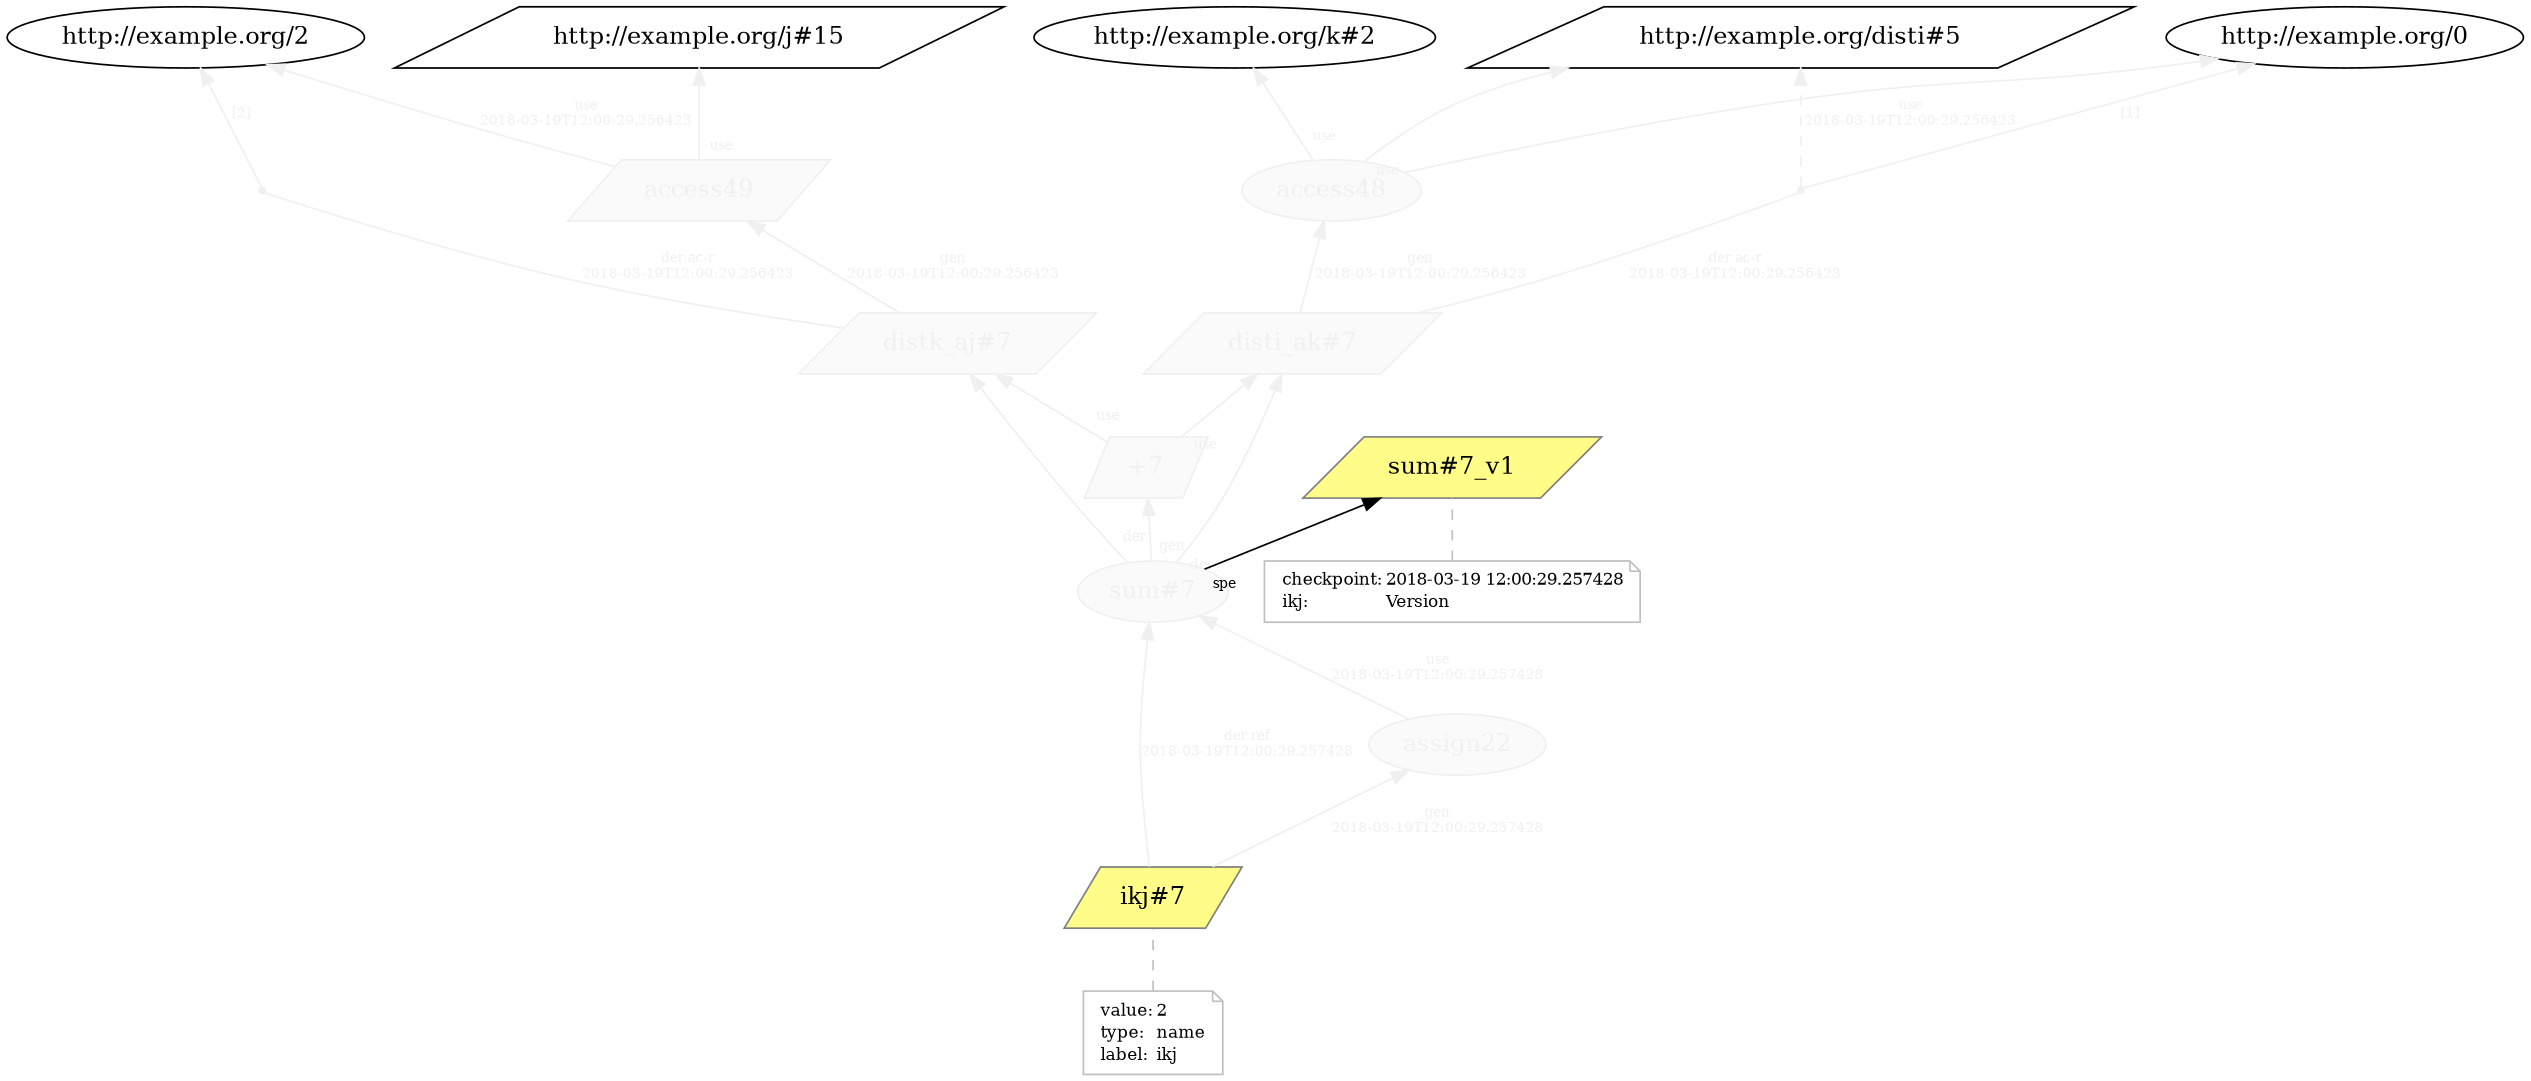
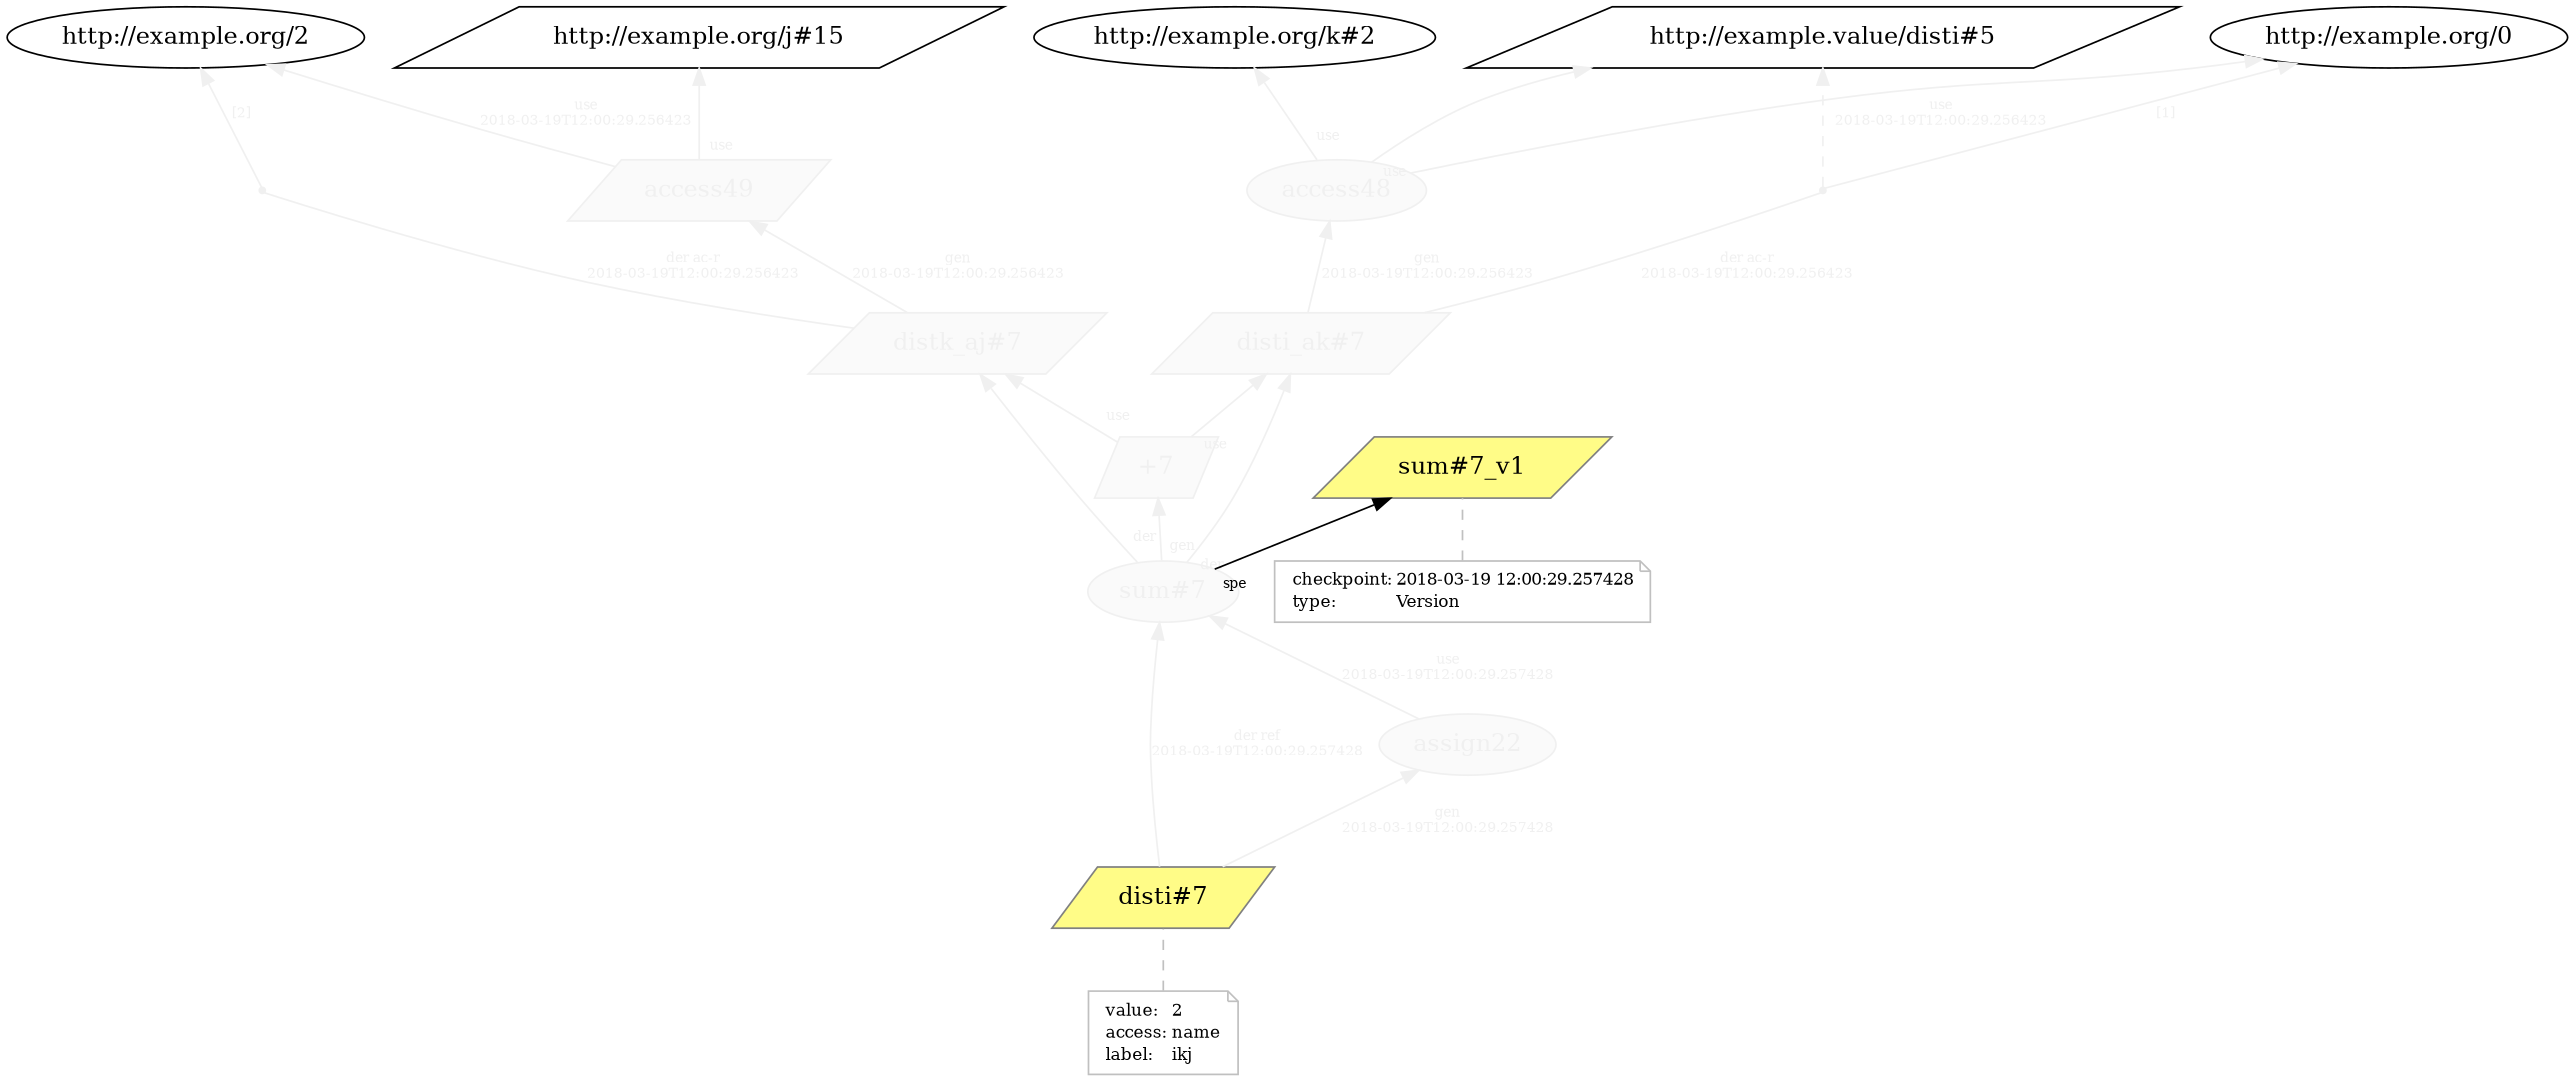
node "http://example.org/disti#5": label "http://example.org/disti#5" -> "http://example.value/disti#5"
node "checkpoint:": text "ikj:" -> "type:"
node "ikj#7": label "ikj#7" -> "disti#7"
node "value:": text "type:" -> "access:"
